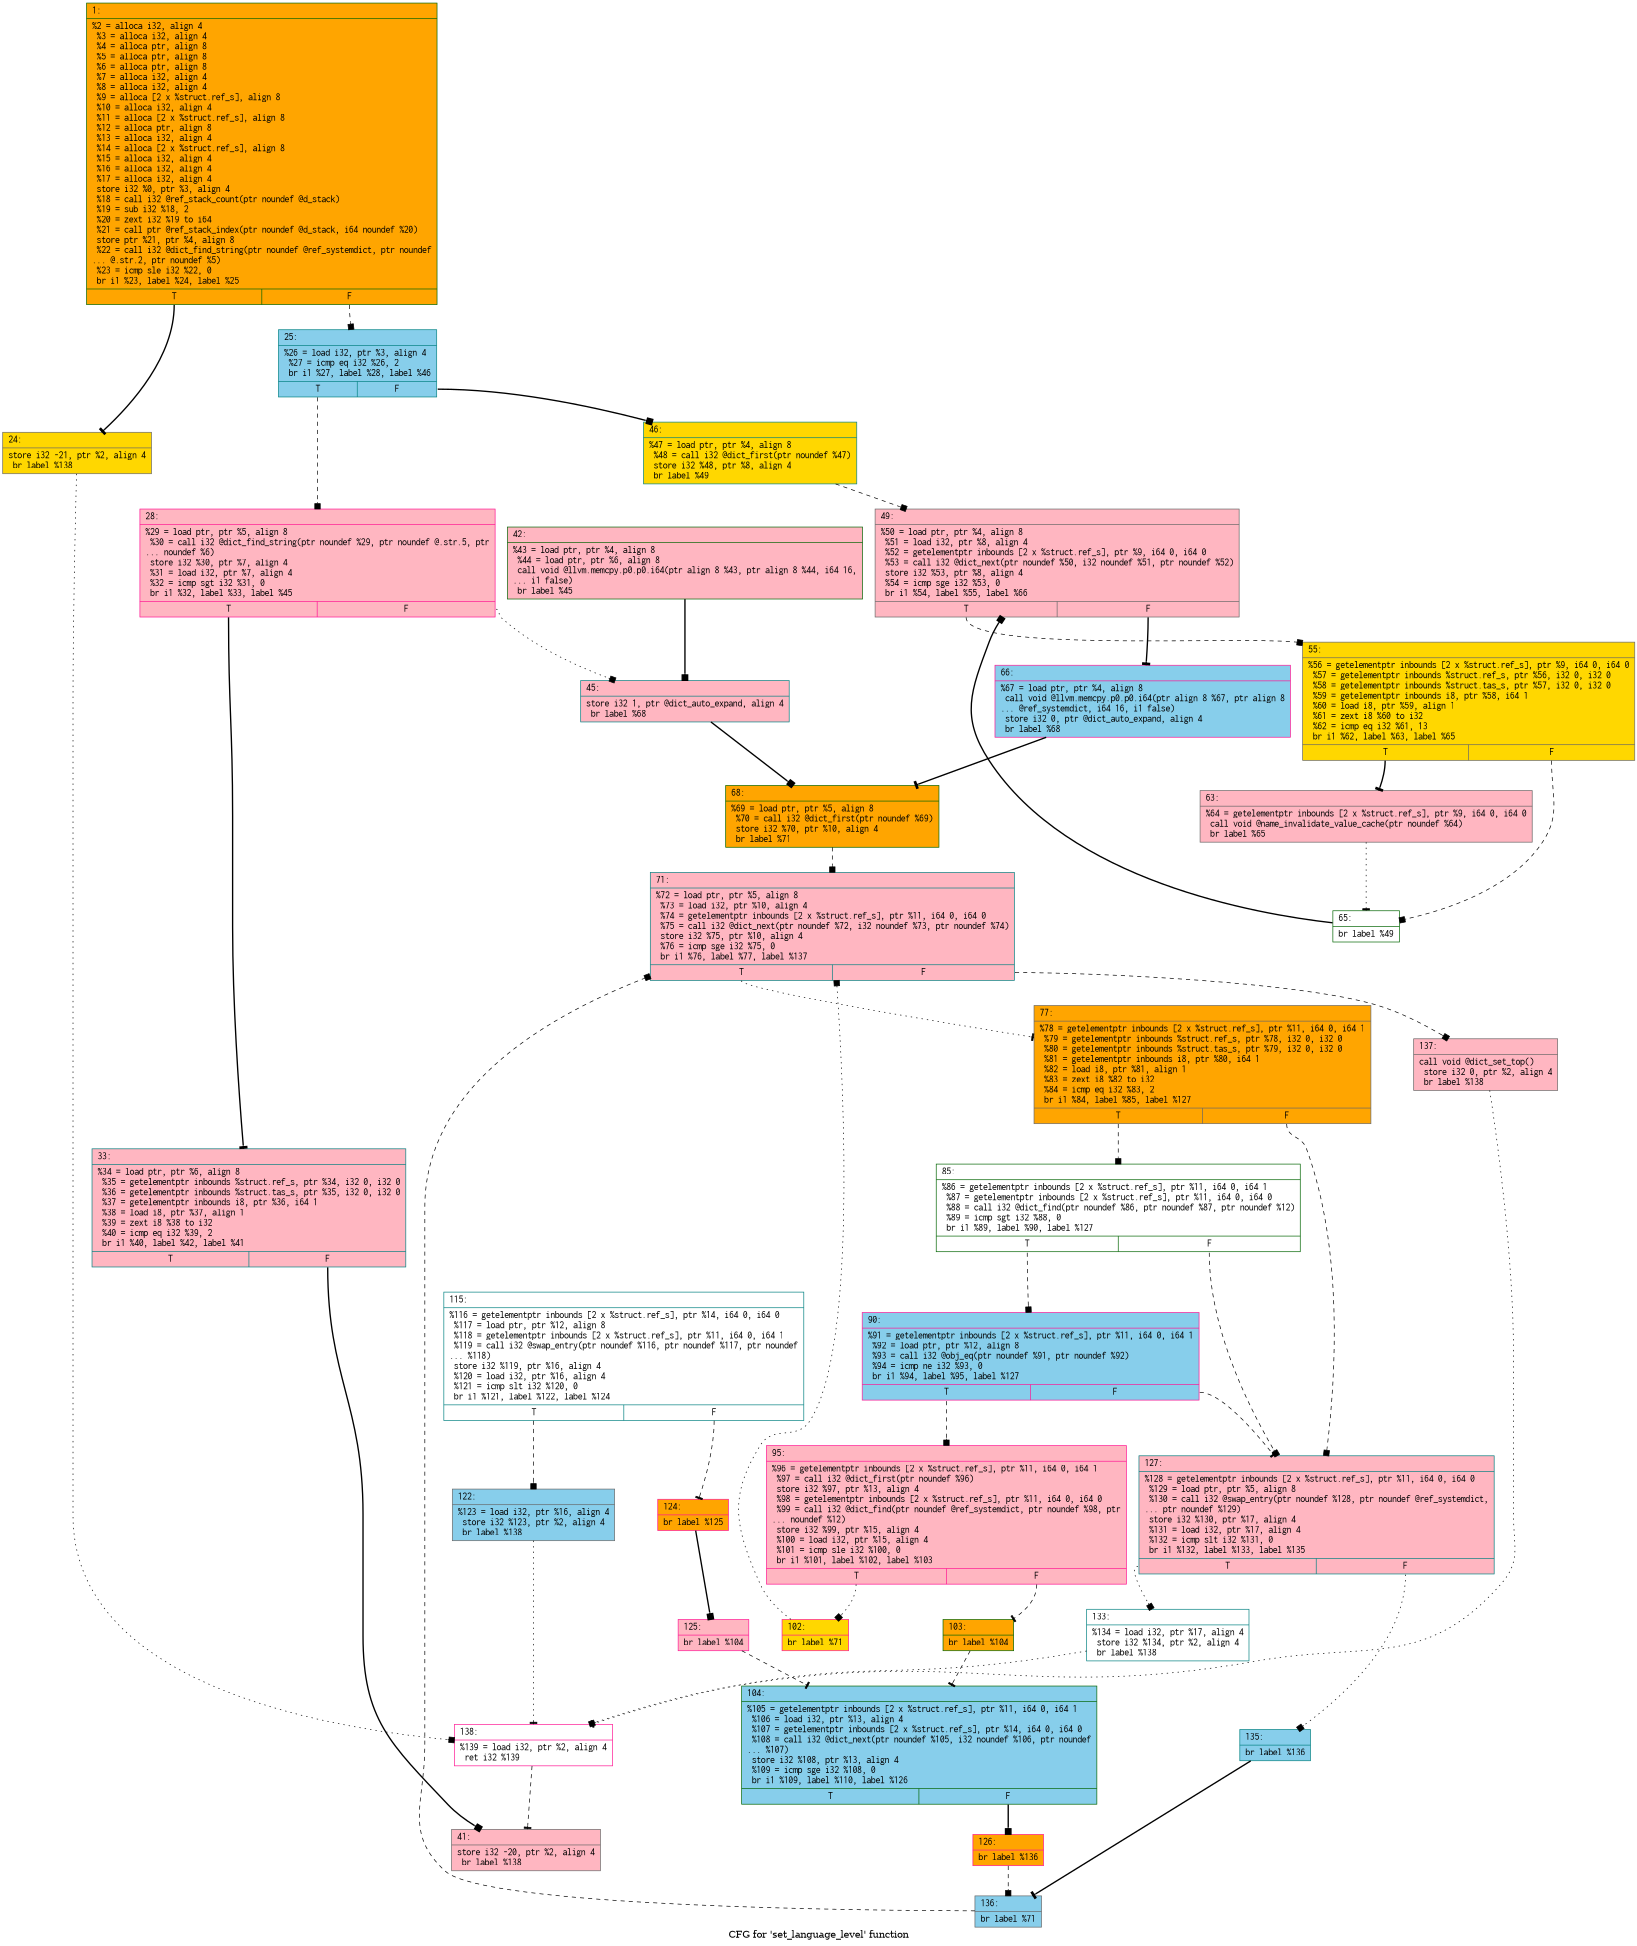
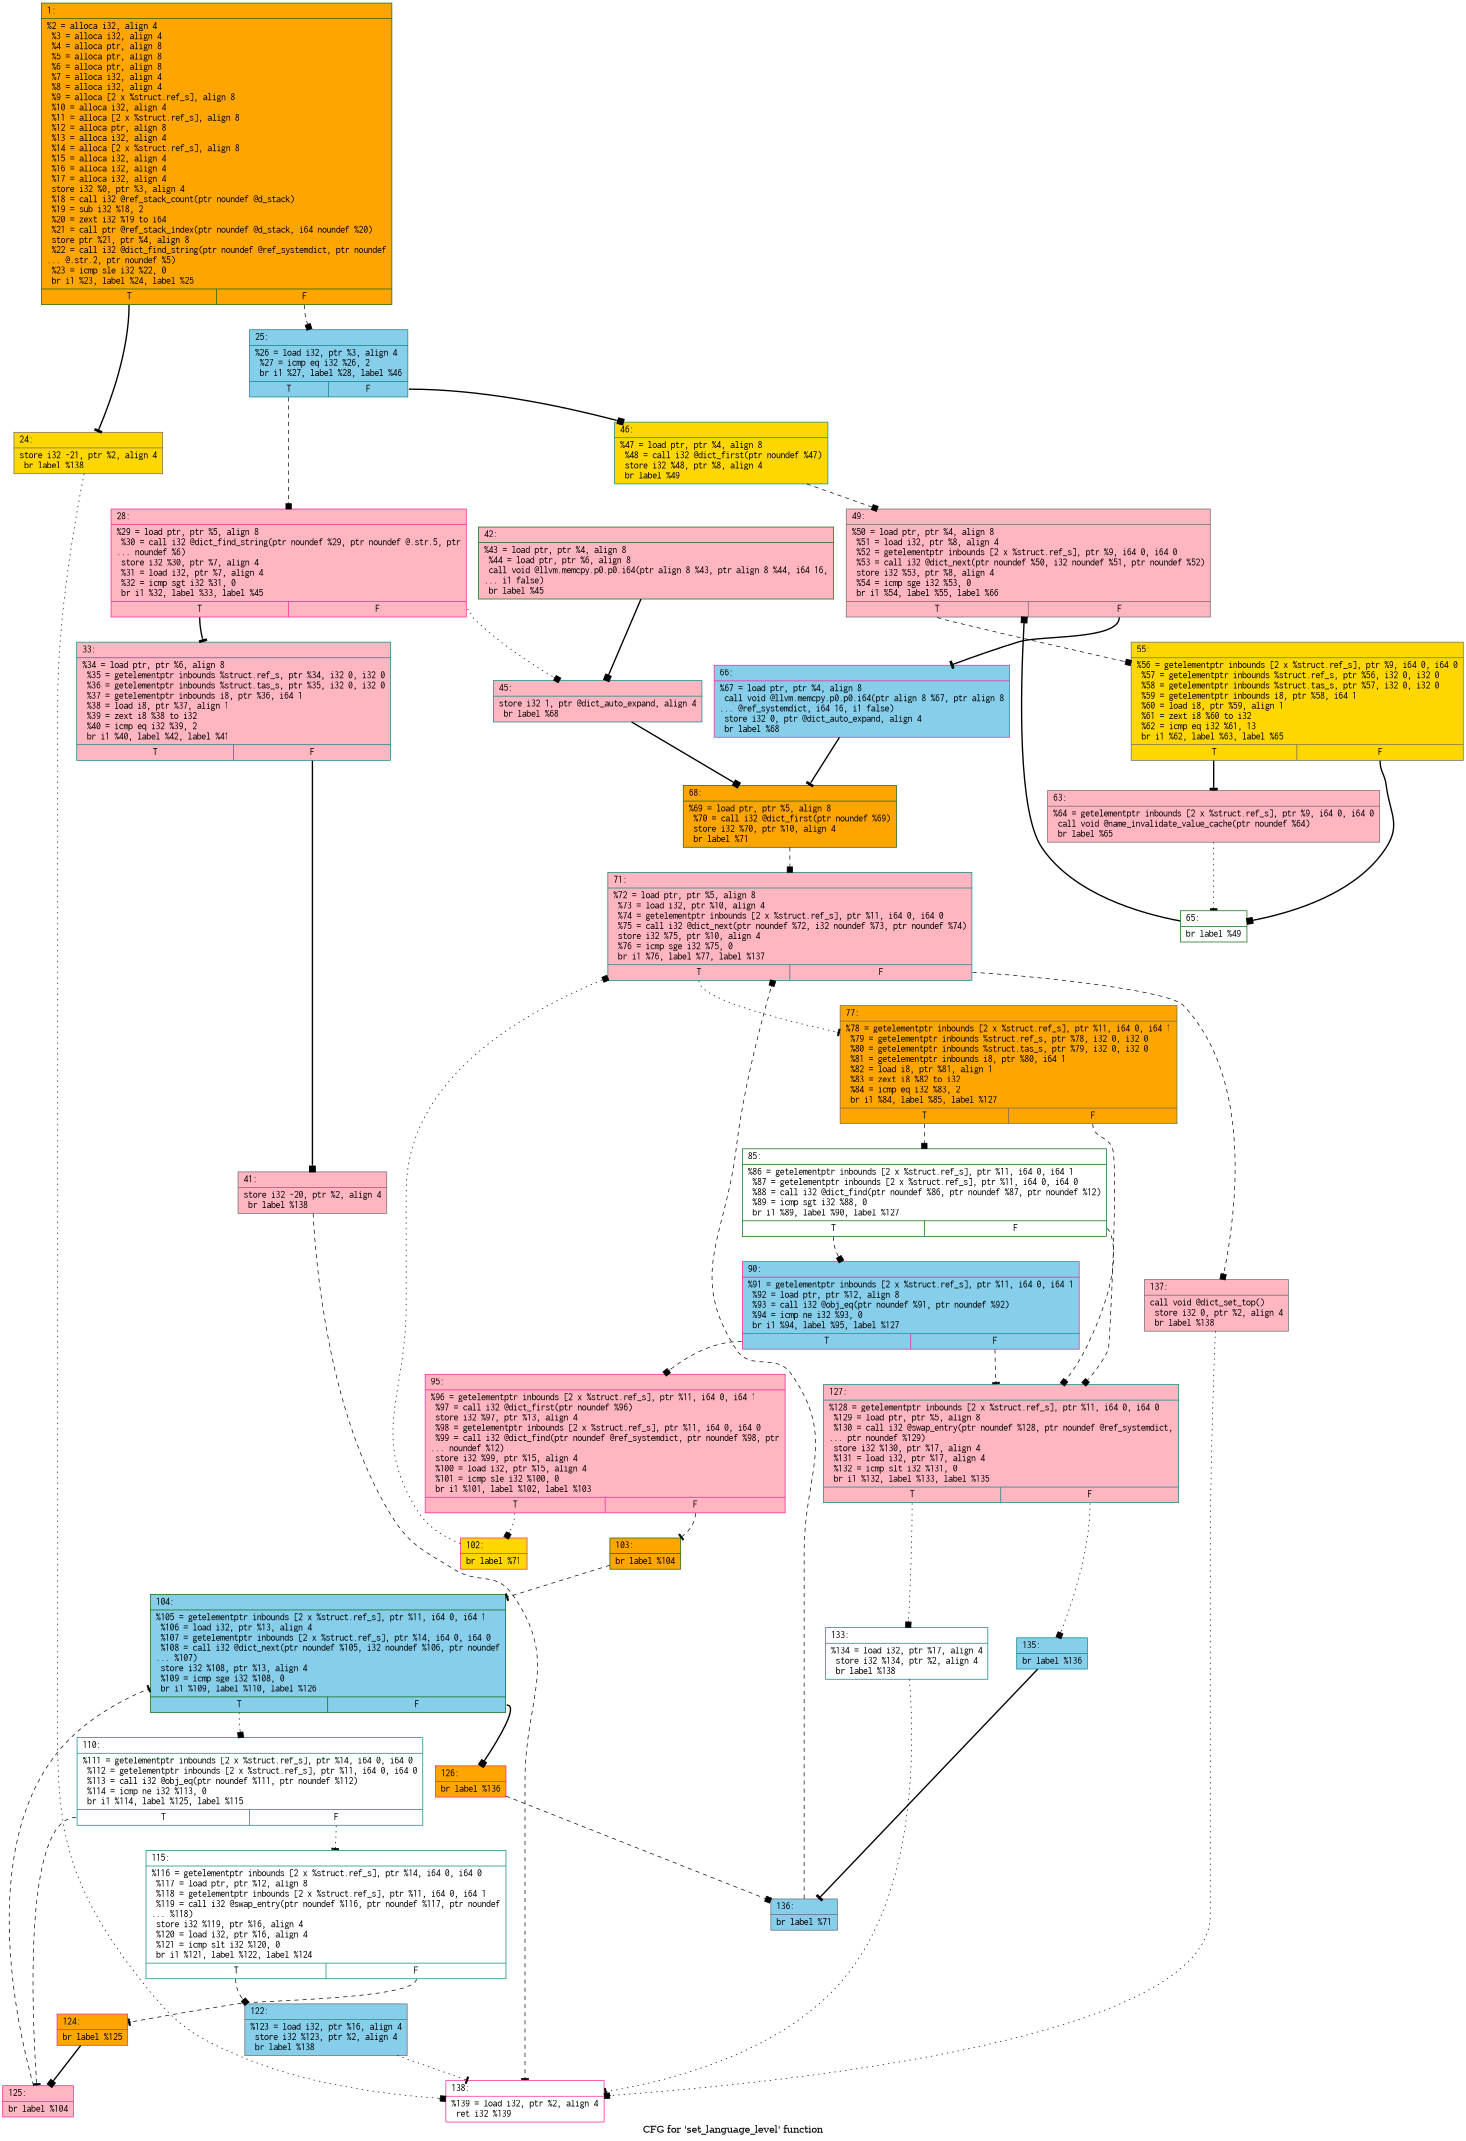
edge "55:" -> "65:": style dashed -> bold
node "110:": added
edge "138:" -> "41:": reversed
